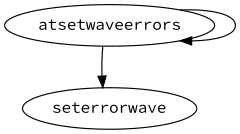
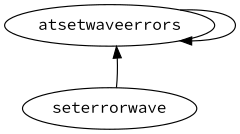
edge "atsetwaveerrors" -> "seterrorwave": reversed
